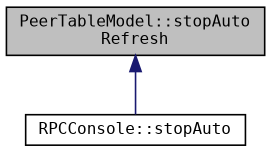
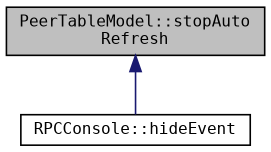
node "RPCConsole::stopAuto": label "RPCConsole::stopAuto" -> "RPCConsole::hideEvent"
